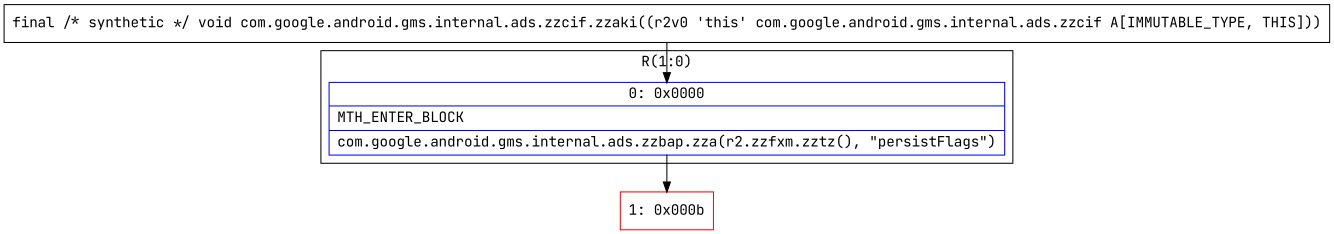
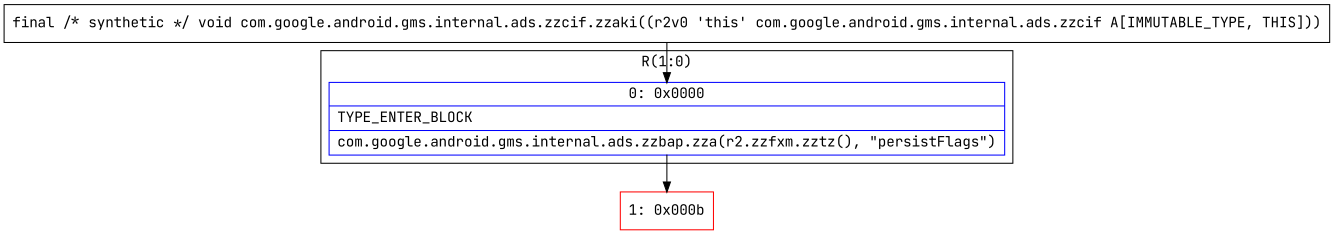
node "0: 0x0000": text "MTH_ENTER_BLOCK" -> "TYPE_ENTER_BLOCK"
